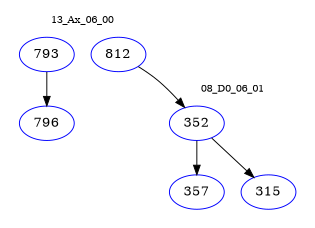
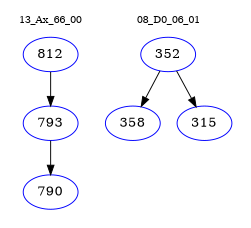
cluster "13_Ax_06_00": label "13_Ax_06_00" -> "13_Ax_66_00"
edge "812" -> "352": now "812" -> "793"
node "796": label "796" -> "790"
node "357": label "357" -> "358"
